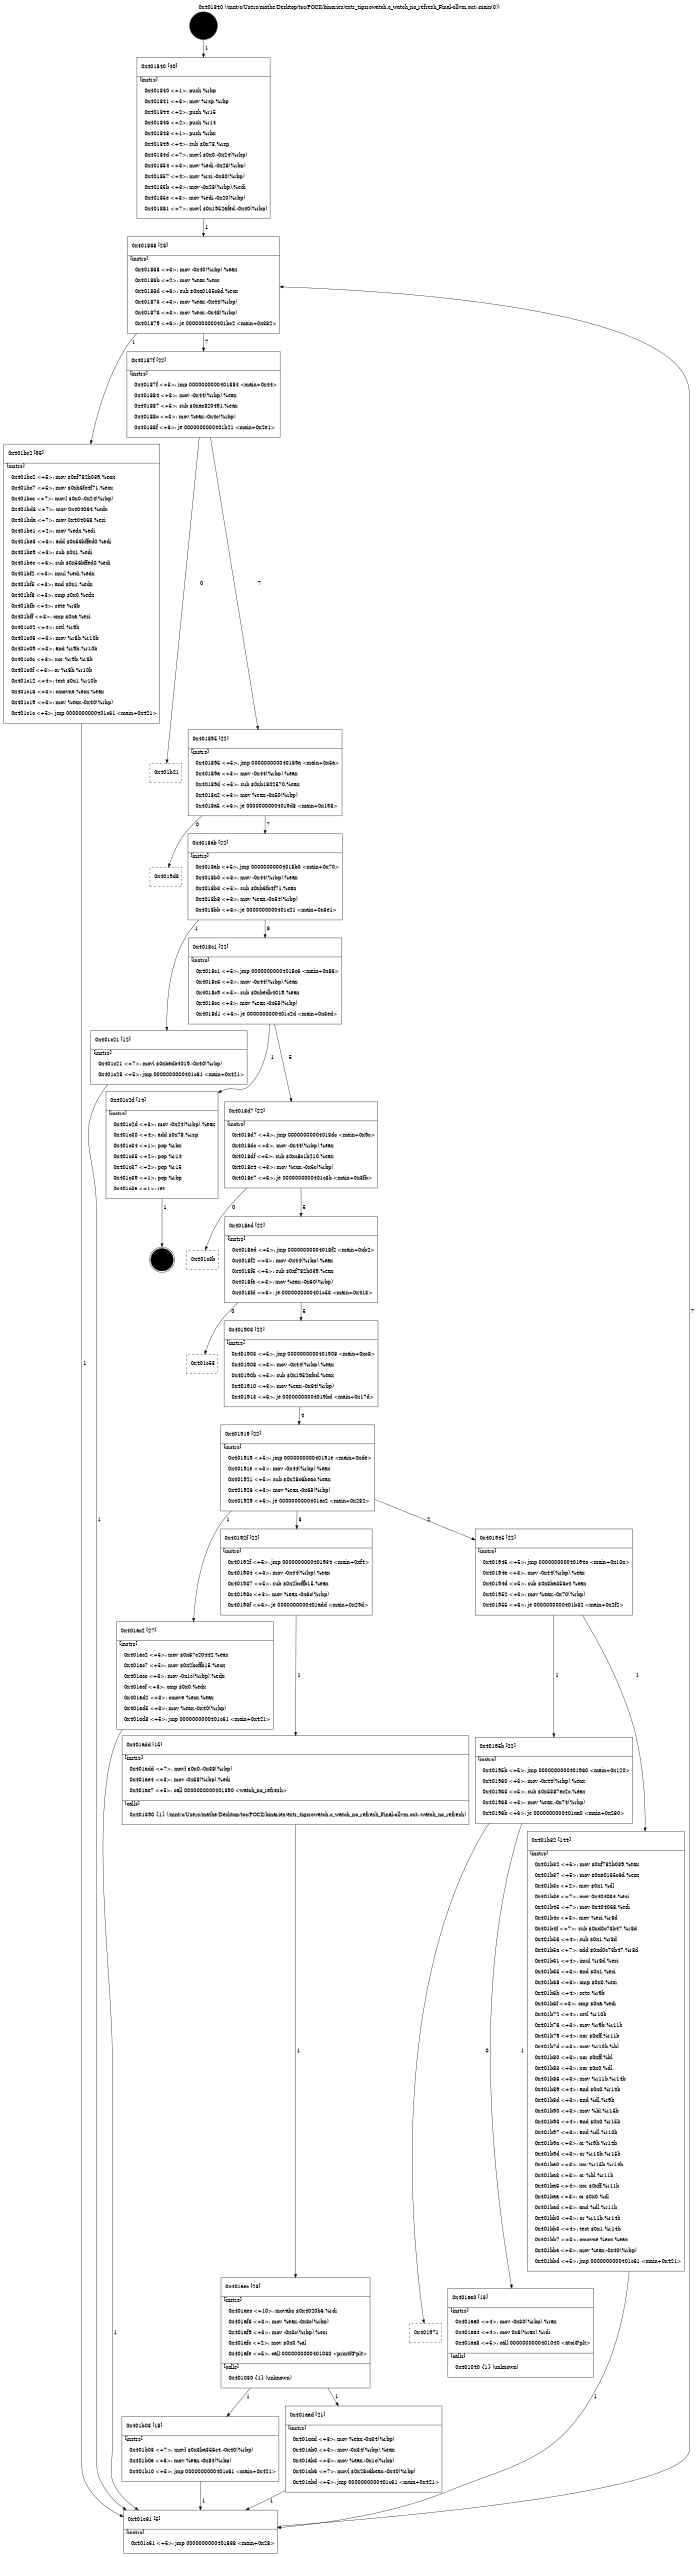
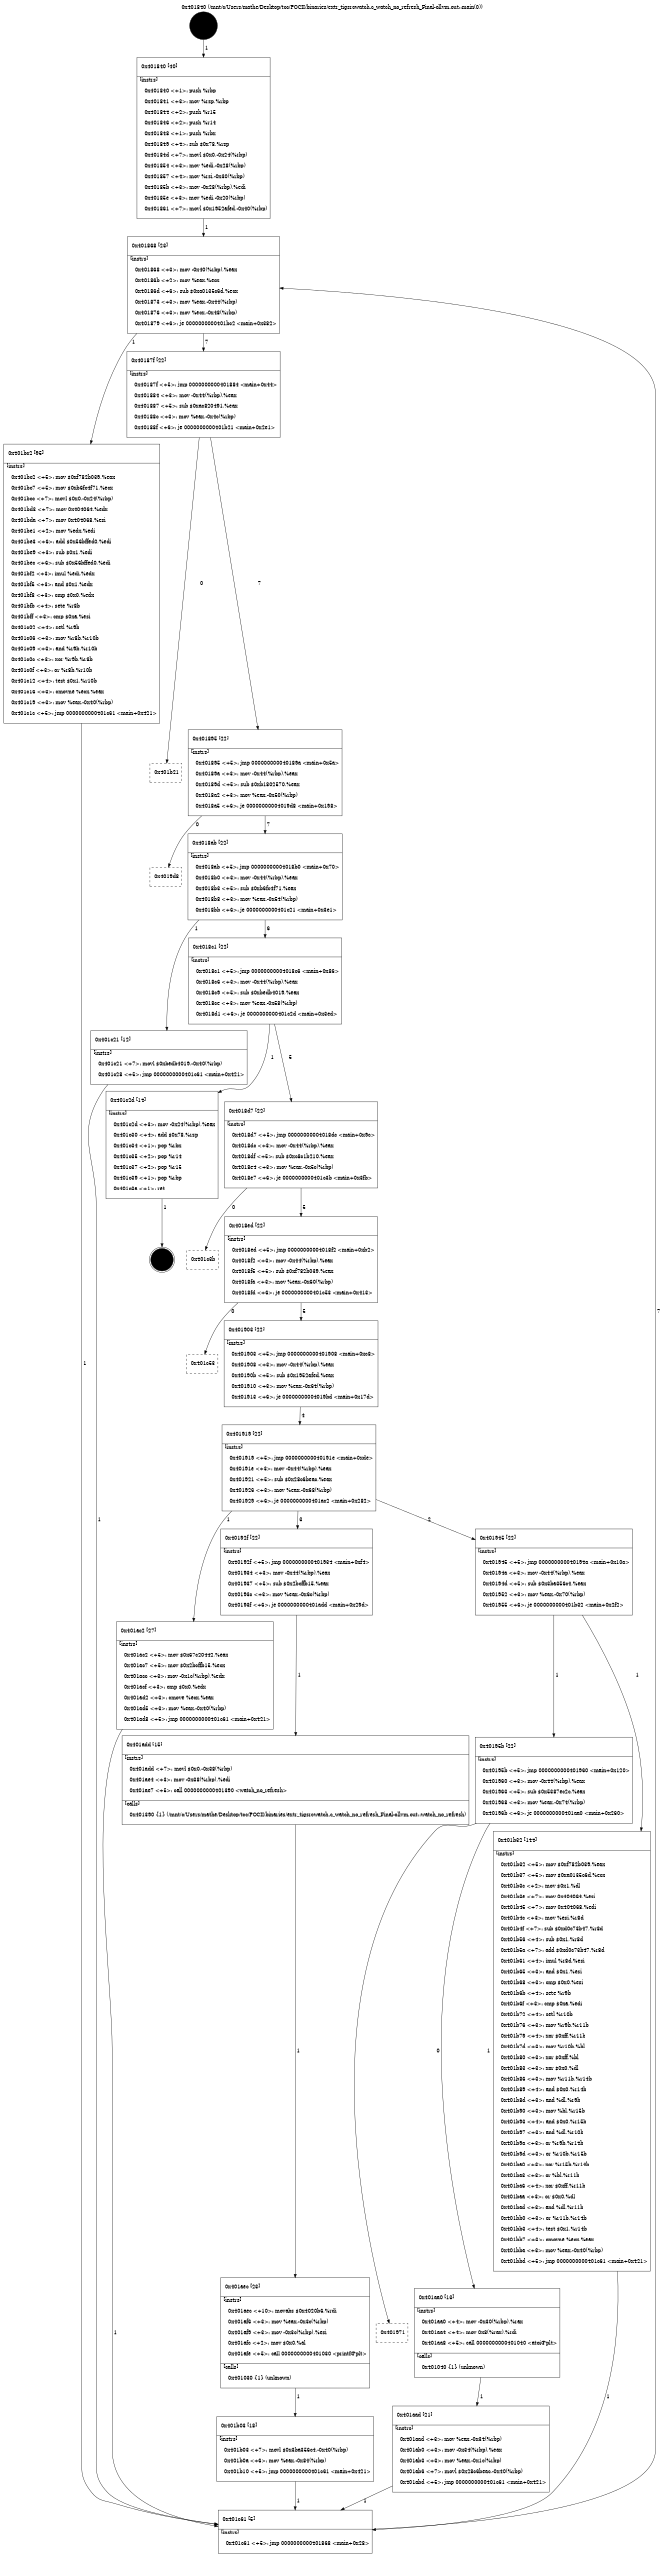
edge "0x401aec [23]" -> "0x401aad [21]": now "0x401aa0 [13]" -> "0x401aad [21]"
